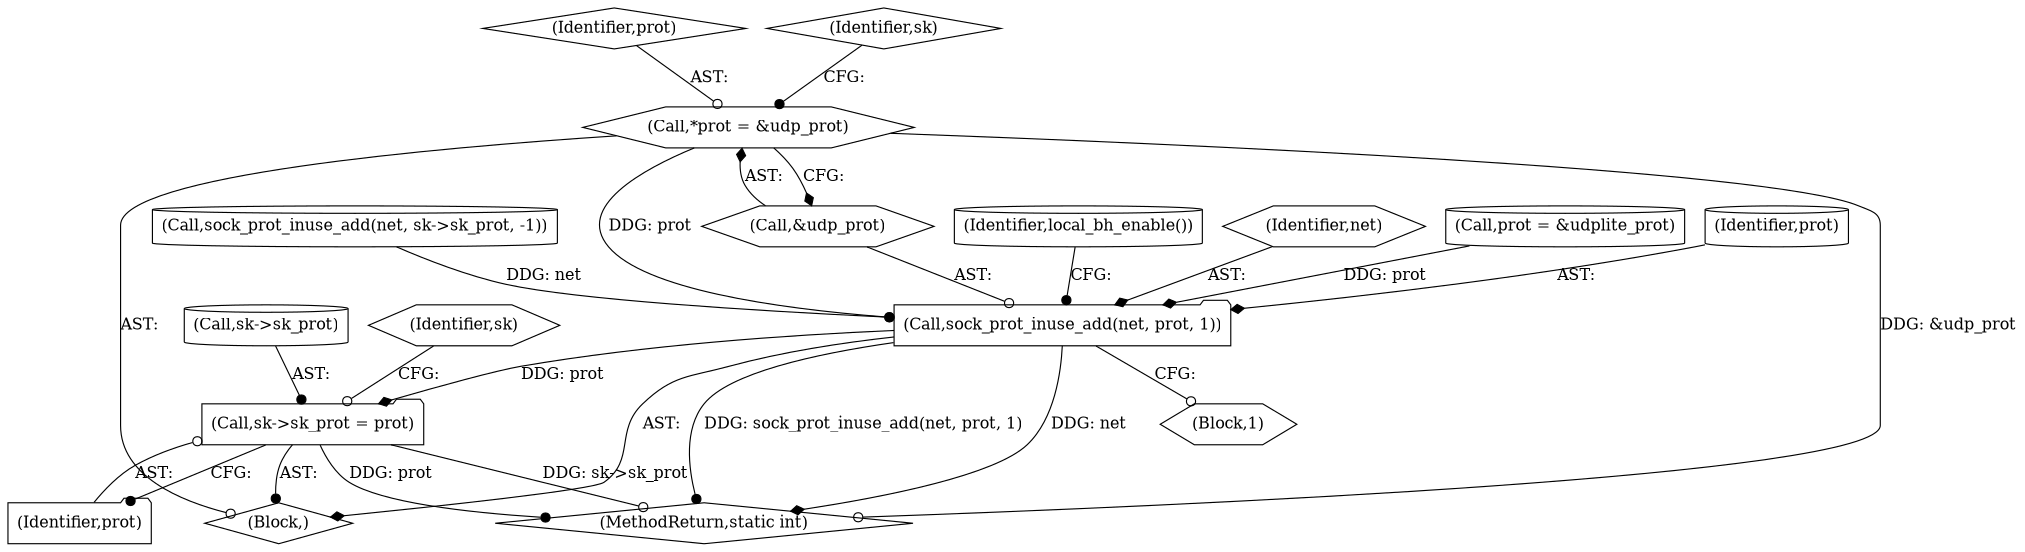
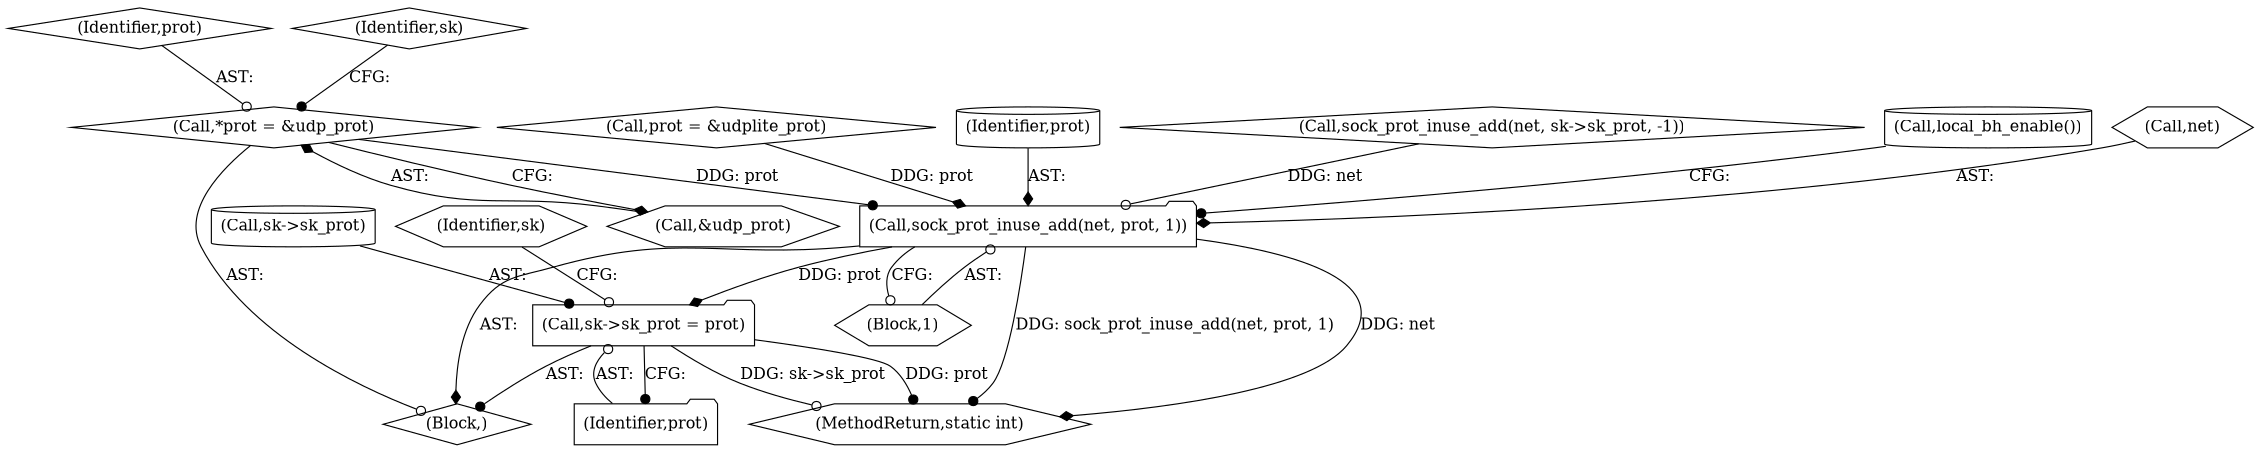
node "(Call,*prot = &udp_prot)": shape hexagon -> diamond
node "(Call,sock_prot_inuse_add(net, sk->sk_prot, -1))": shape cylinder -> diamond
node "(Identifier,local_bh_enable())": label "(Identifier,local_bh_enable())" -> "(Call,local_bh_enable())"
node "(Identifier,net)": label "(Identifier,net)" -> "(Call,net)"
node "(Call,prot = &udplite_prot)": shape cylinder -> diamond
edge "(Call,&udp_prot)" -> "(Call,sock_prot_inuse_add(net, prot, 1))": now "(Block,1)" -> "(Call,sock_prot_inuse_add(net, prot, 1))"
edge "(Call,*prot = &udp_prot)" -> "(MethodReturn,static int)": removed, label "DDG: &udp_prot"
node "(MethodReturn,static int)": shape diamond -> hexagon
